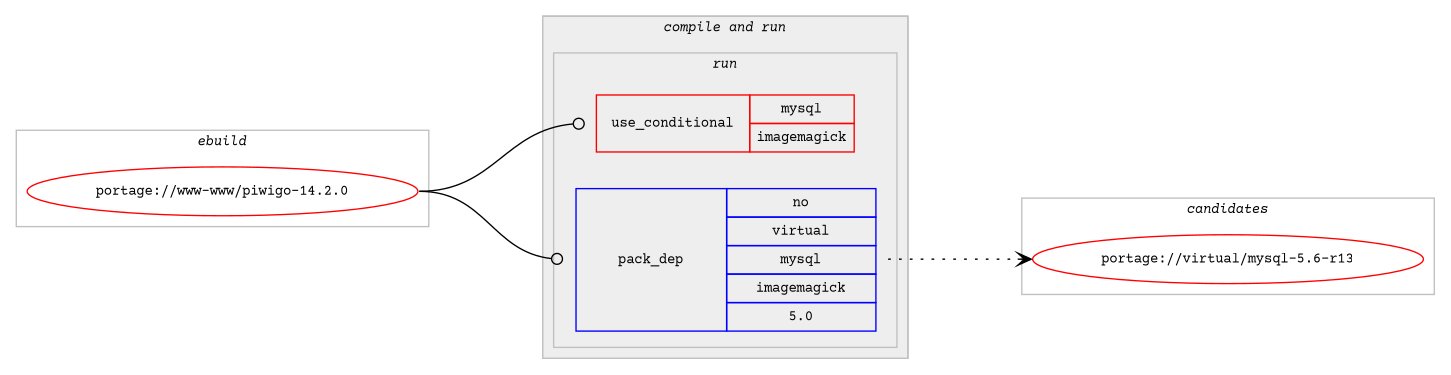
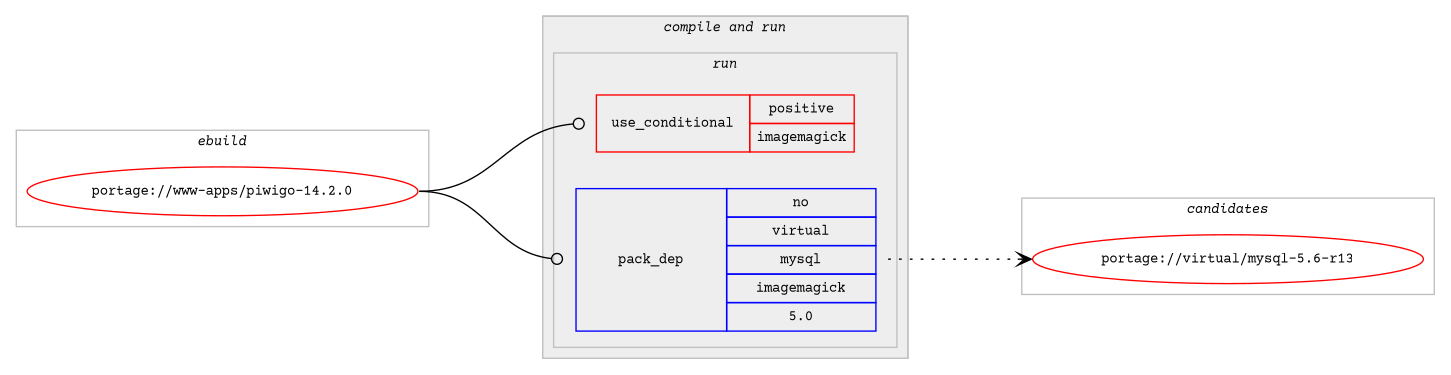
node "use_conditional": text "mysql" -> "positive"
node "portage://www-www/piwigo-14.2.0": label "portage://www-www/piwigo-14.2.0" -> "portage://www-apps/piwigo-14.2.0"
